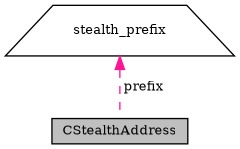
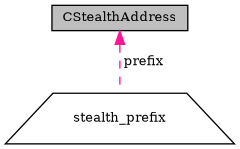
edge "CStealthAddress" -> "stealth_prefix": reversed
